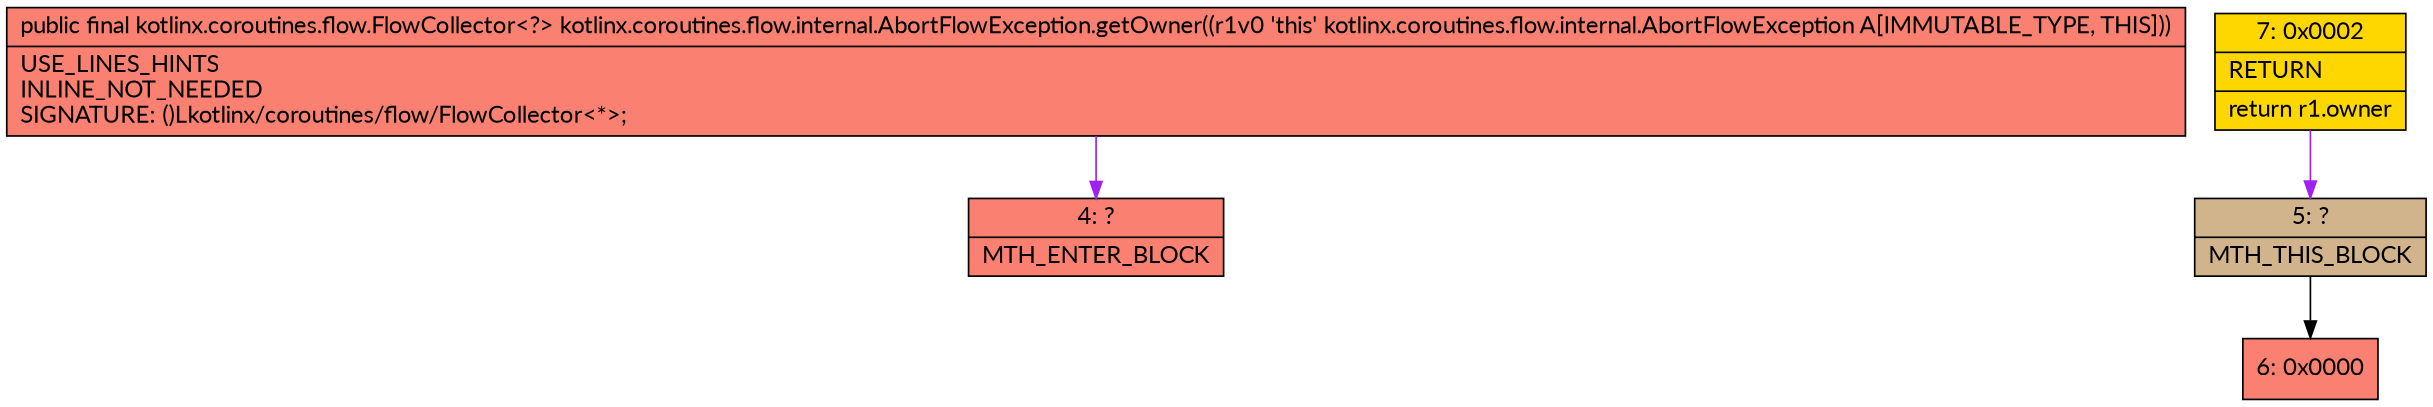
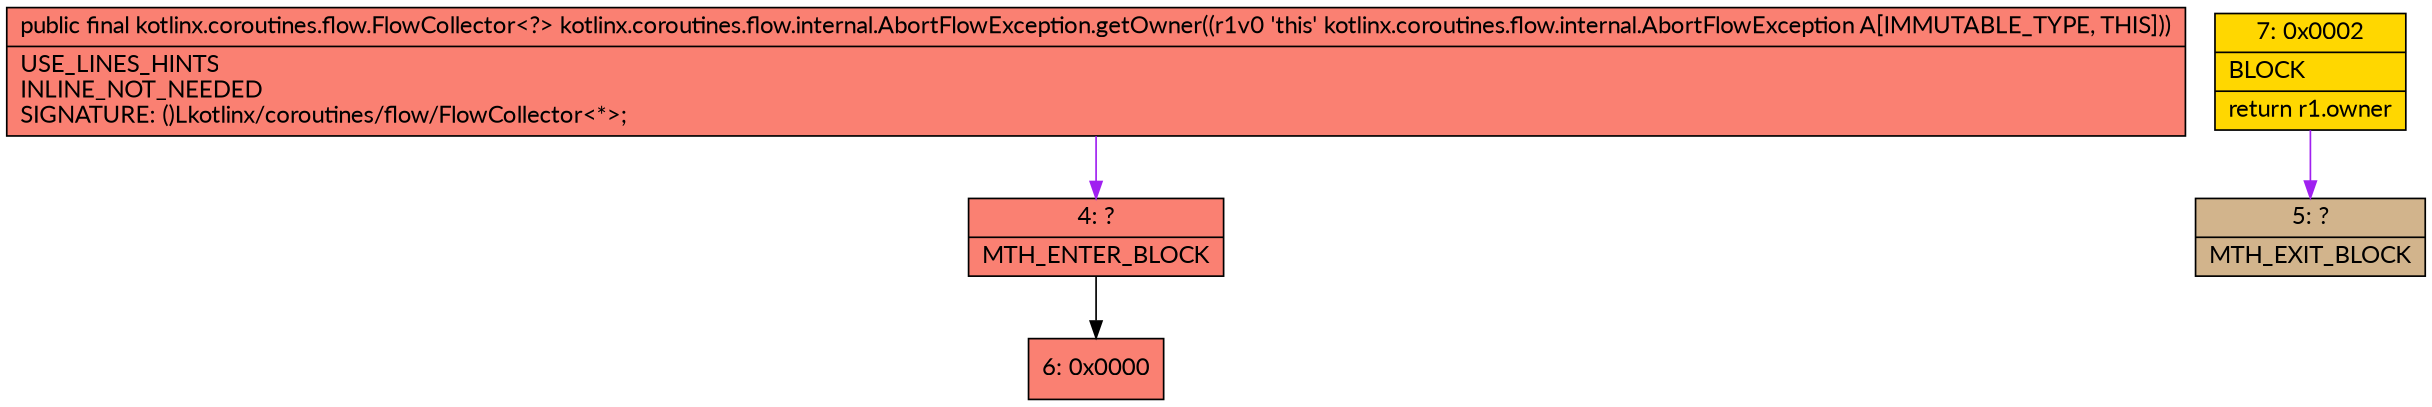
node "7: 0x0002": text "RETURN" -> "BLOCK"
node "5: ?": text "MTH_THIS_BLOCK" -> "MTH_EXIT_BLOCK"
edge "5: ?" -> "6: 0x0000": now "4: ?" -> "6: 0x0000"
